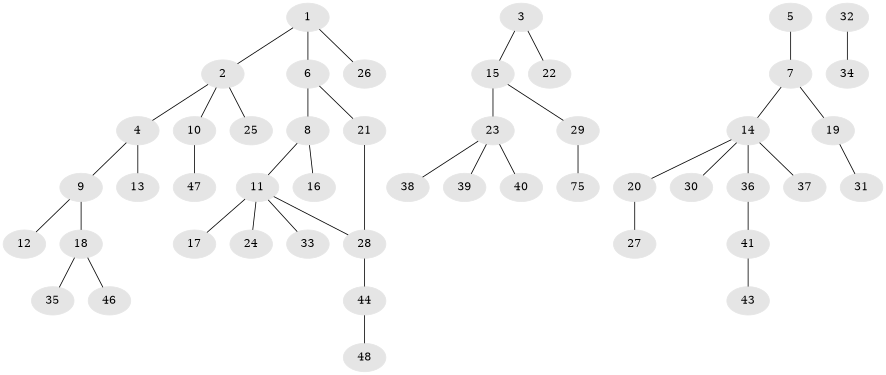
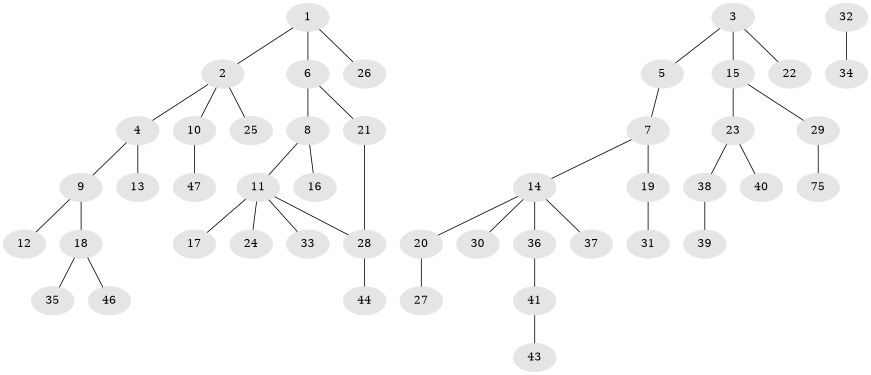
edge "3" -- "5": added
edge "23" -- "39": now "38" -- "39"
node "48": removed
